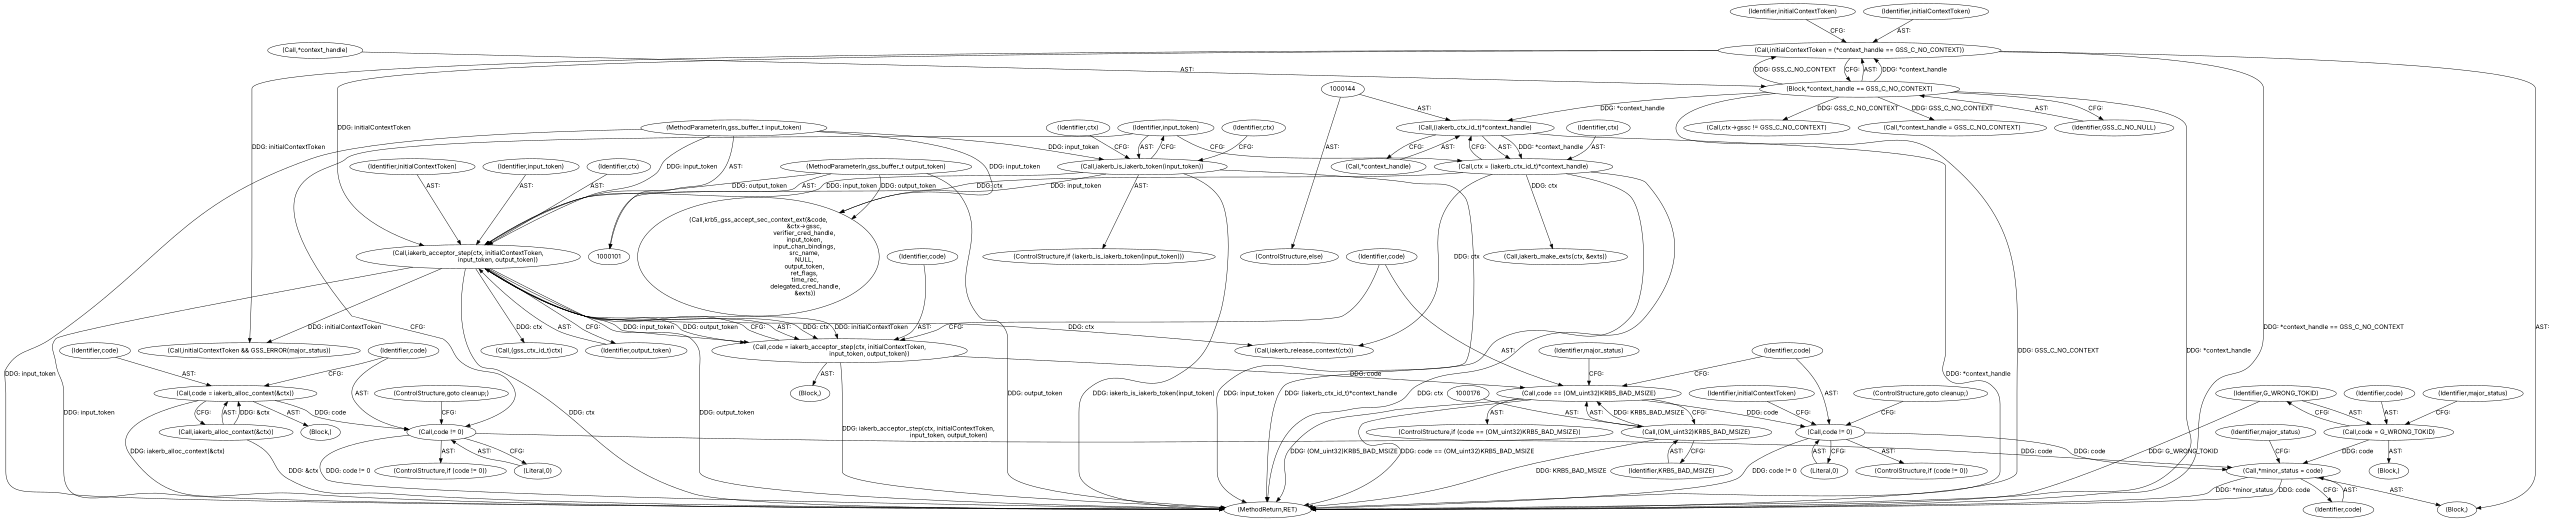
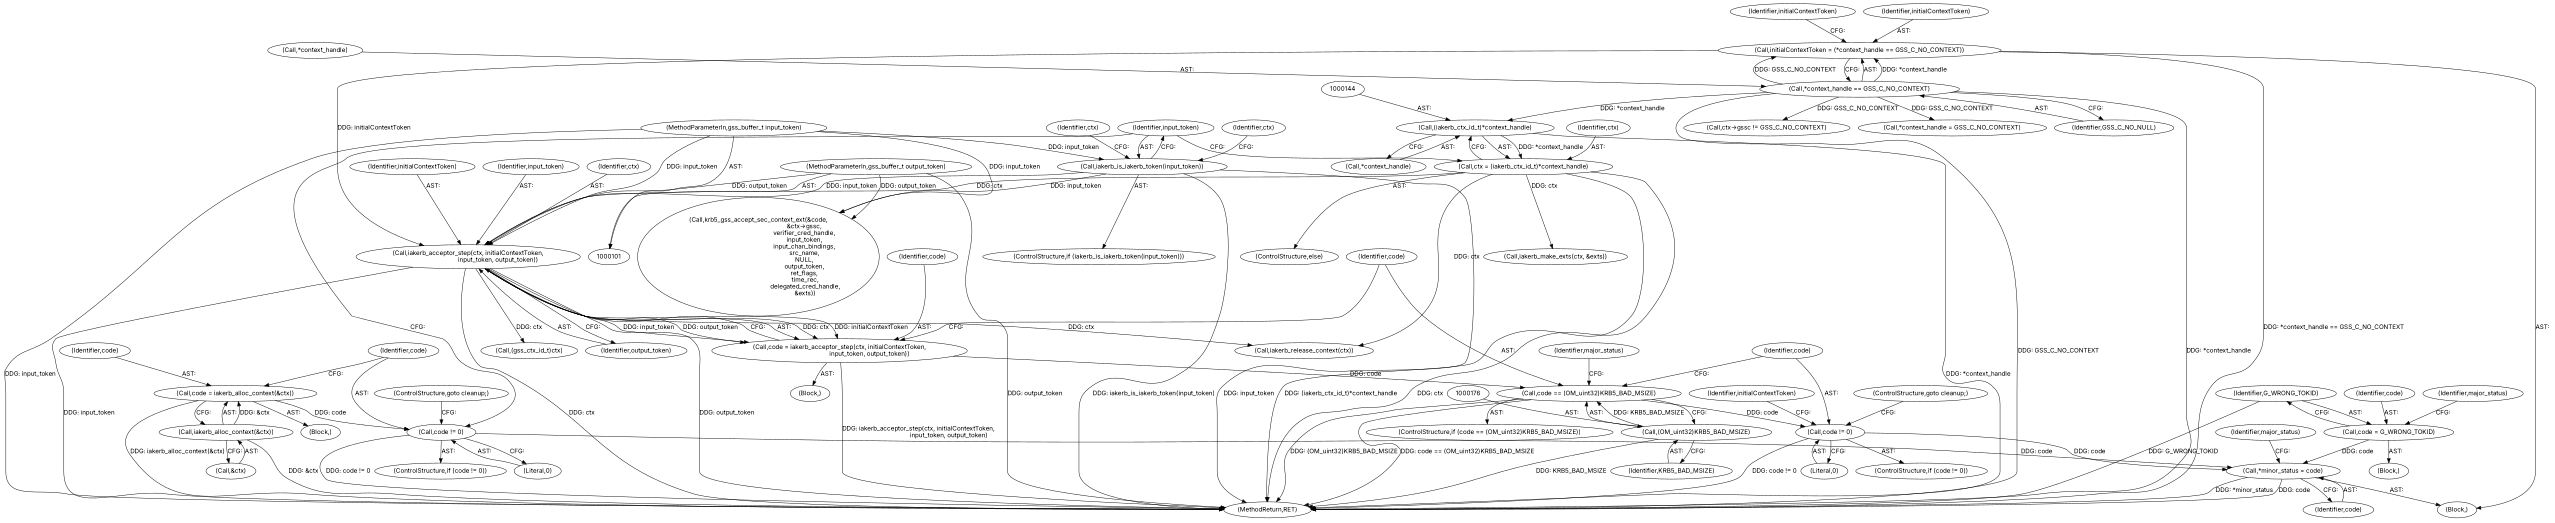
node "(Block,*context_handle == GSS_C_NO_CONTEXT)": label "(Block,*context_handle == GSS_C_NO_CONTEXT)" -> "(Call,*context_handle == GSS_C_NO_CONTEXT)"
edge "1000144" -> "(ControlStructure,else)": now "(Call,ctx = (iakerb_ctx_id_t)*context_handle)" -> "(ControlStructure,else)"
node "(Call,initialContextToken && GSS_ERROR(major_status))": removed
node "(Call,&ctx)": added
